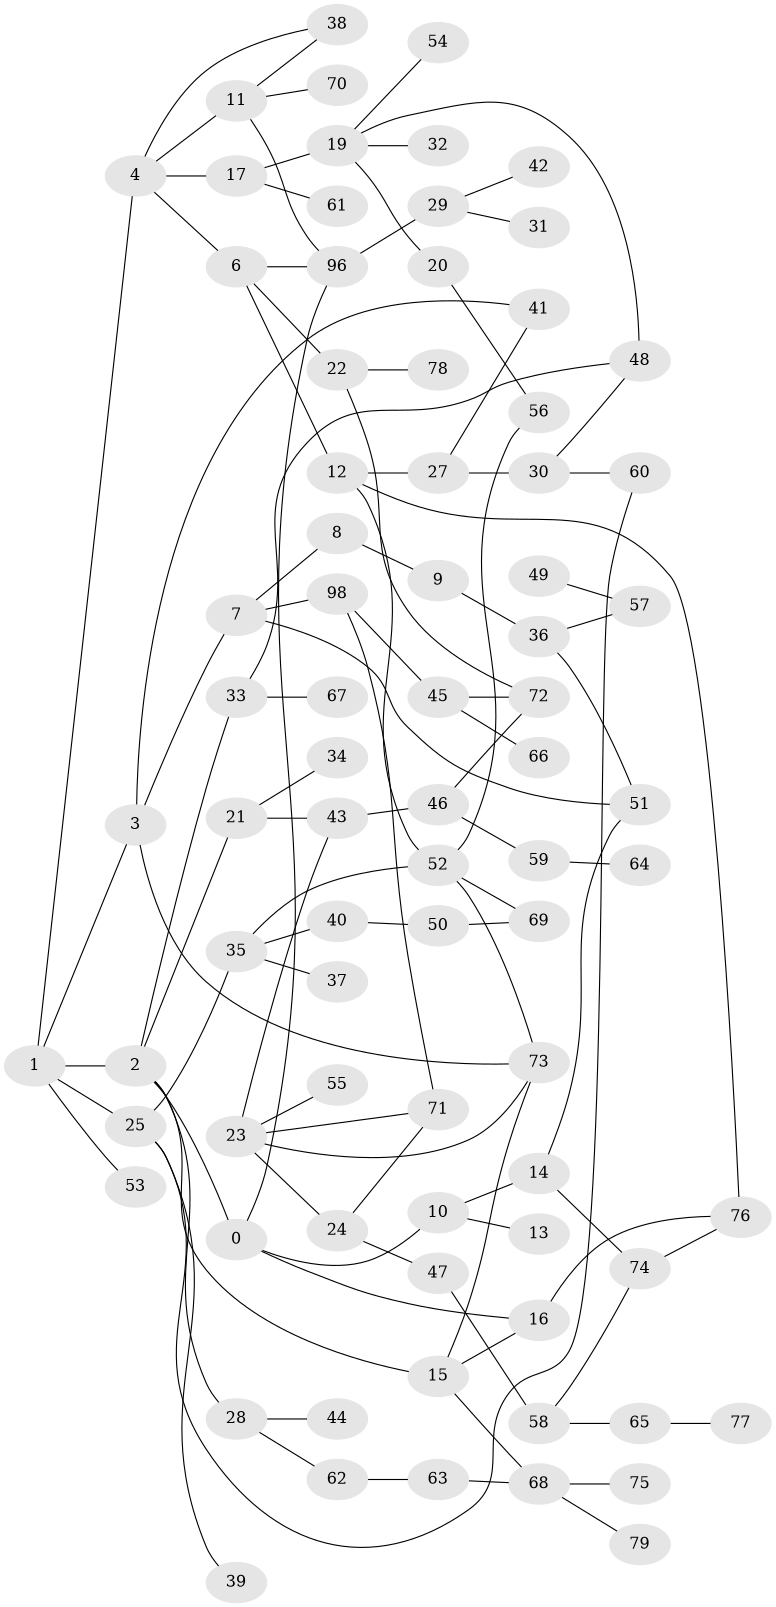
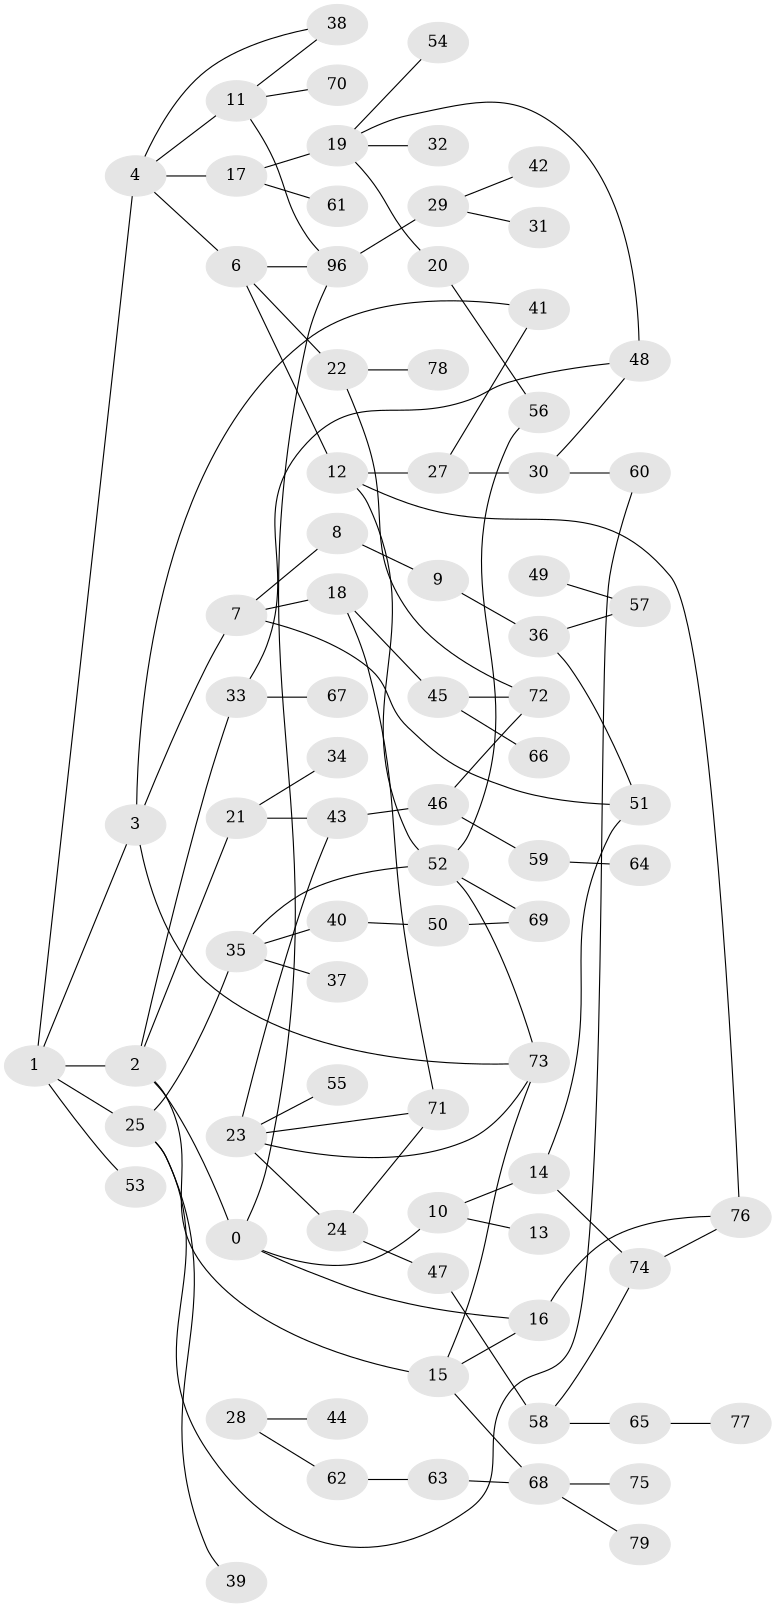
node "98": label "98" -> "18"
edge "2" -- "28": removed
